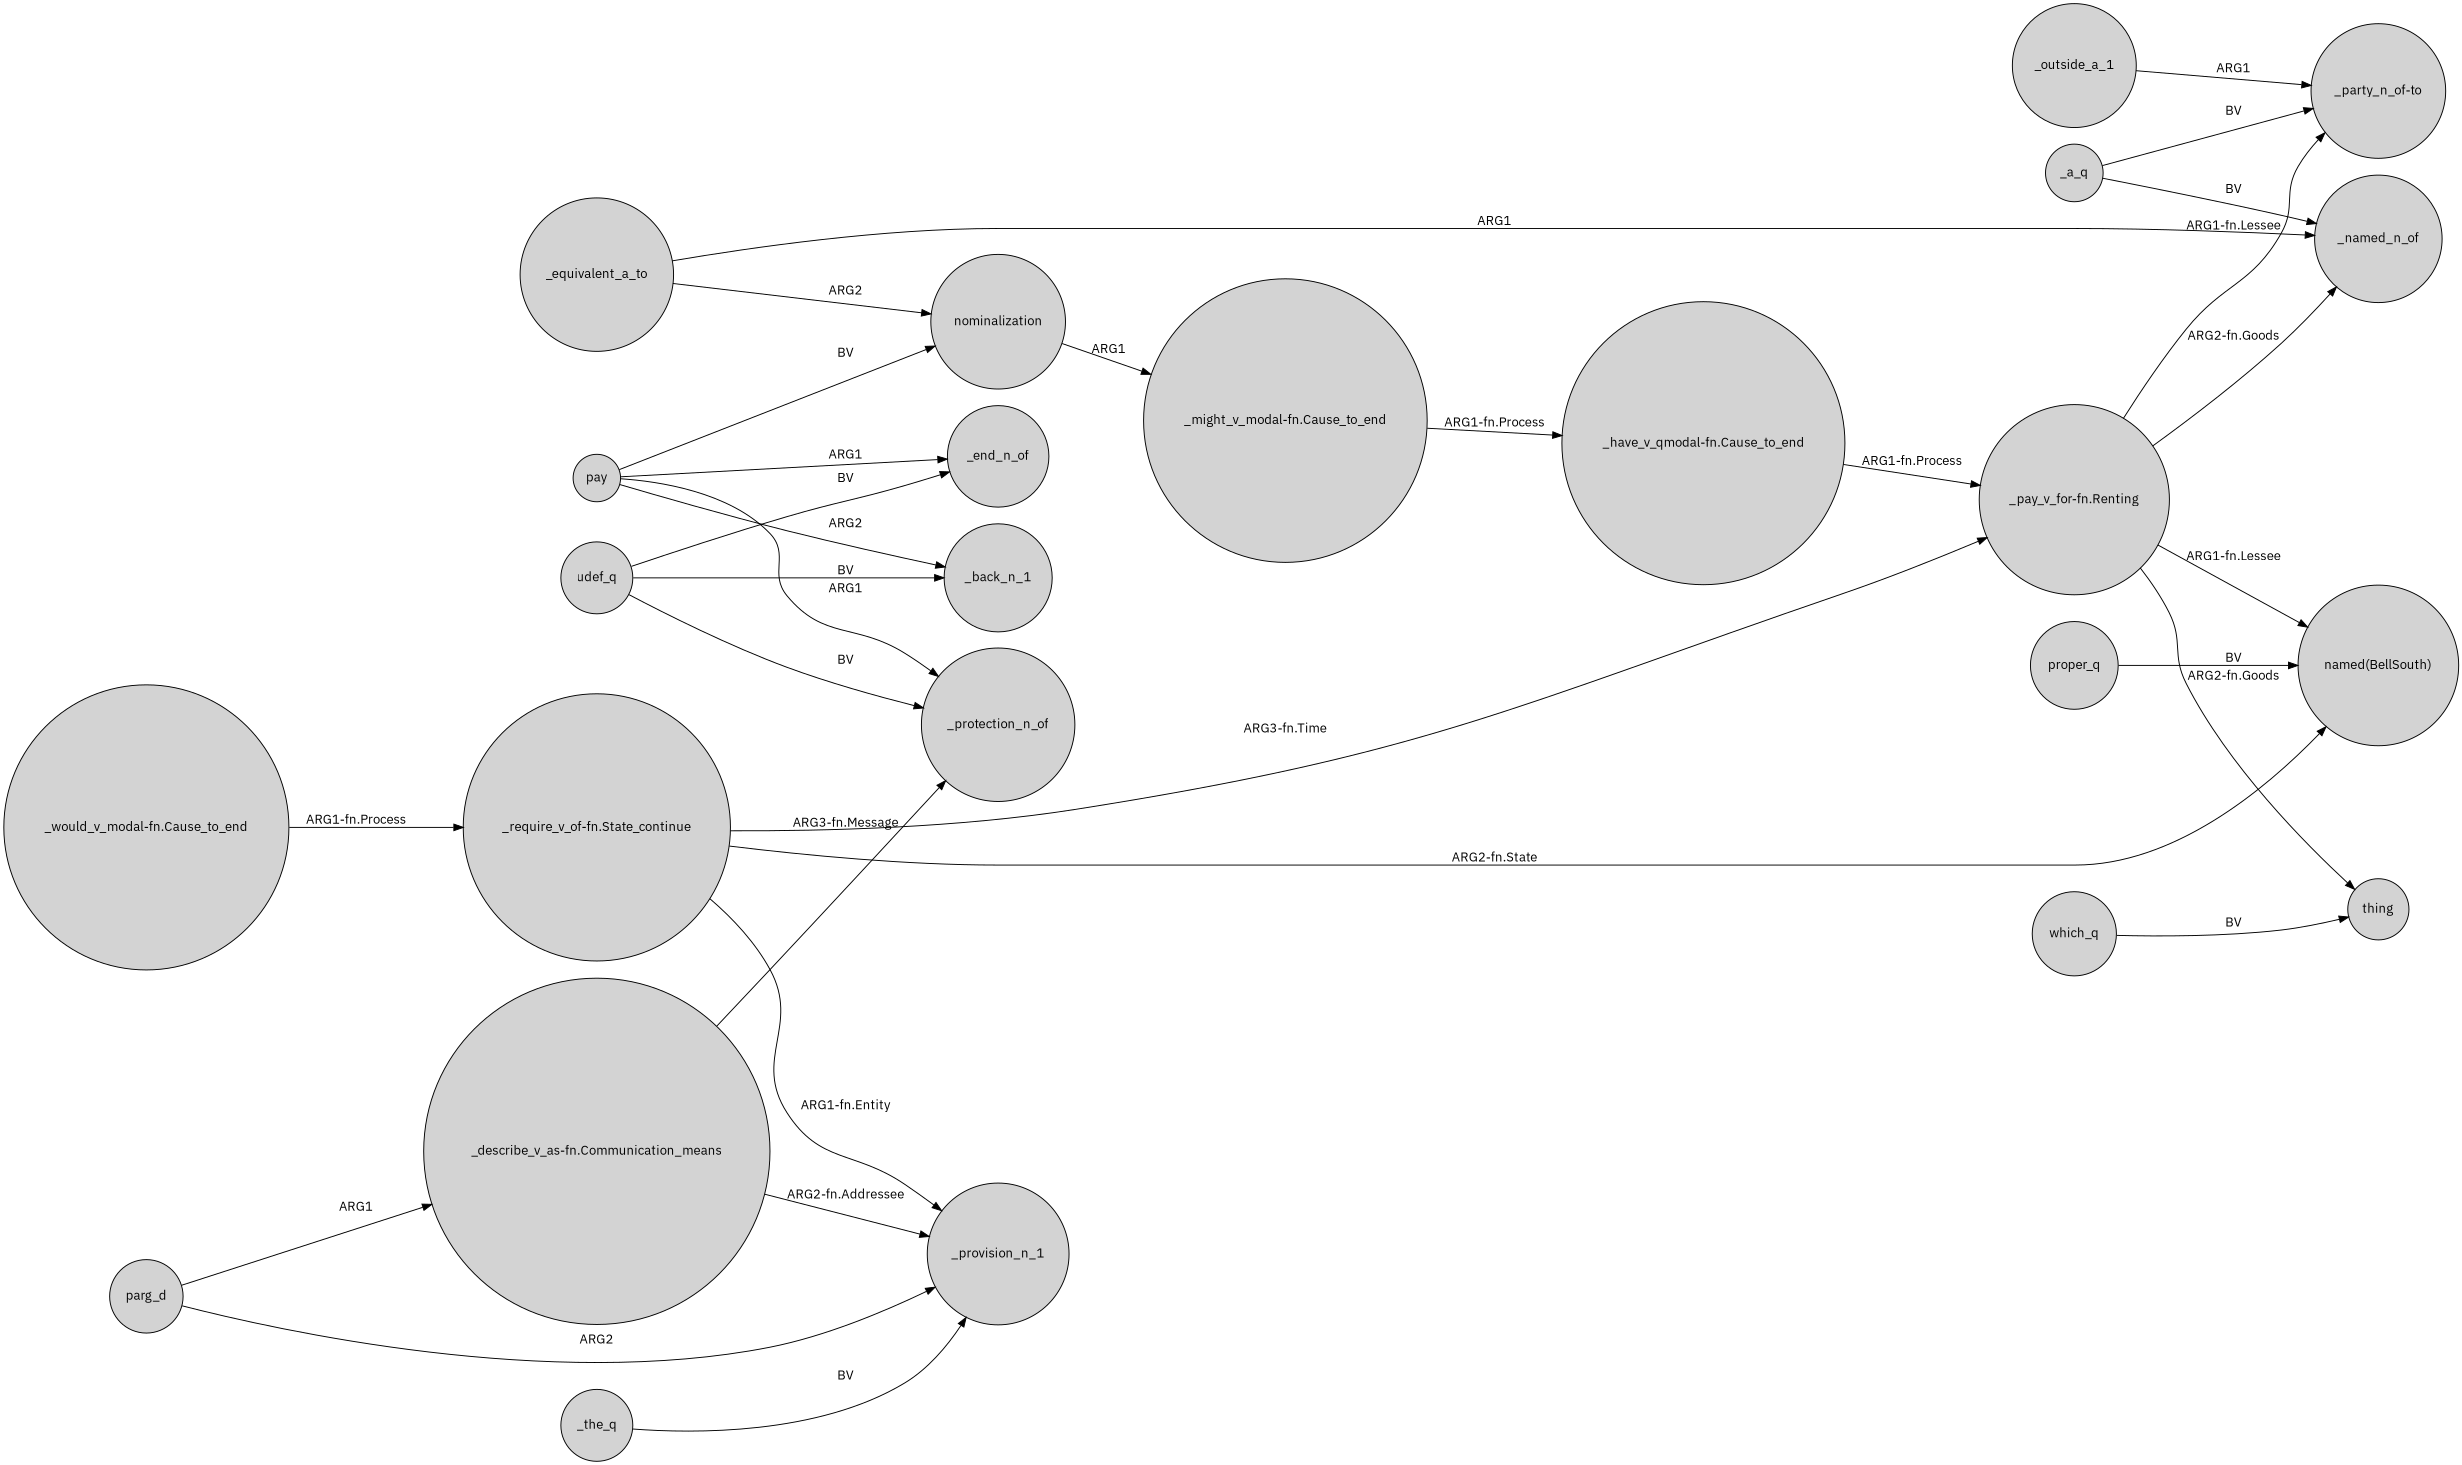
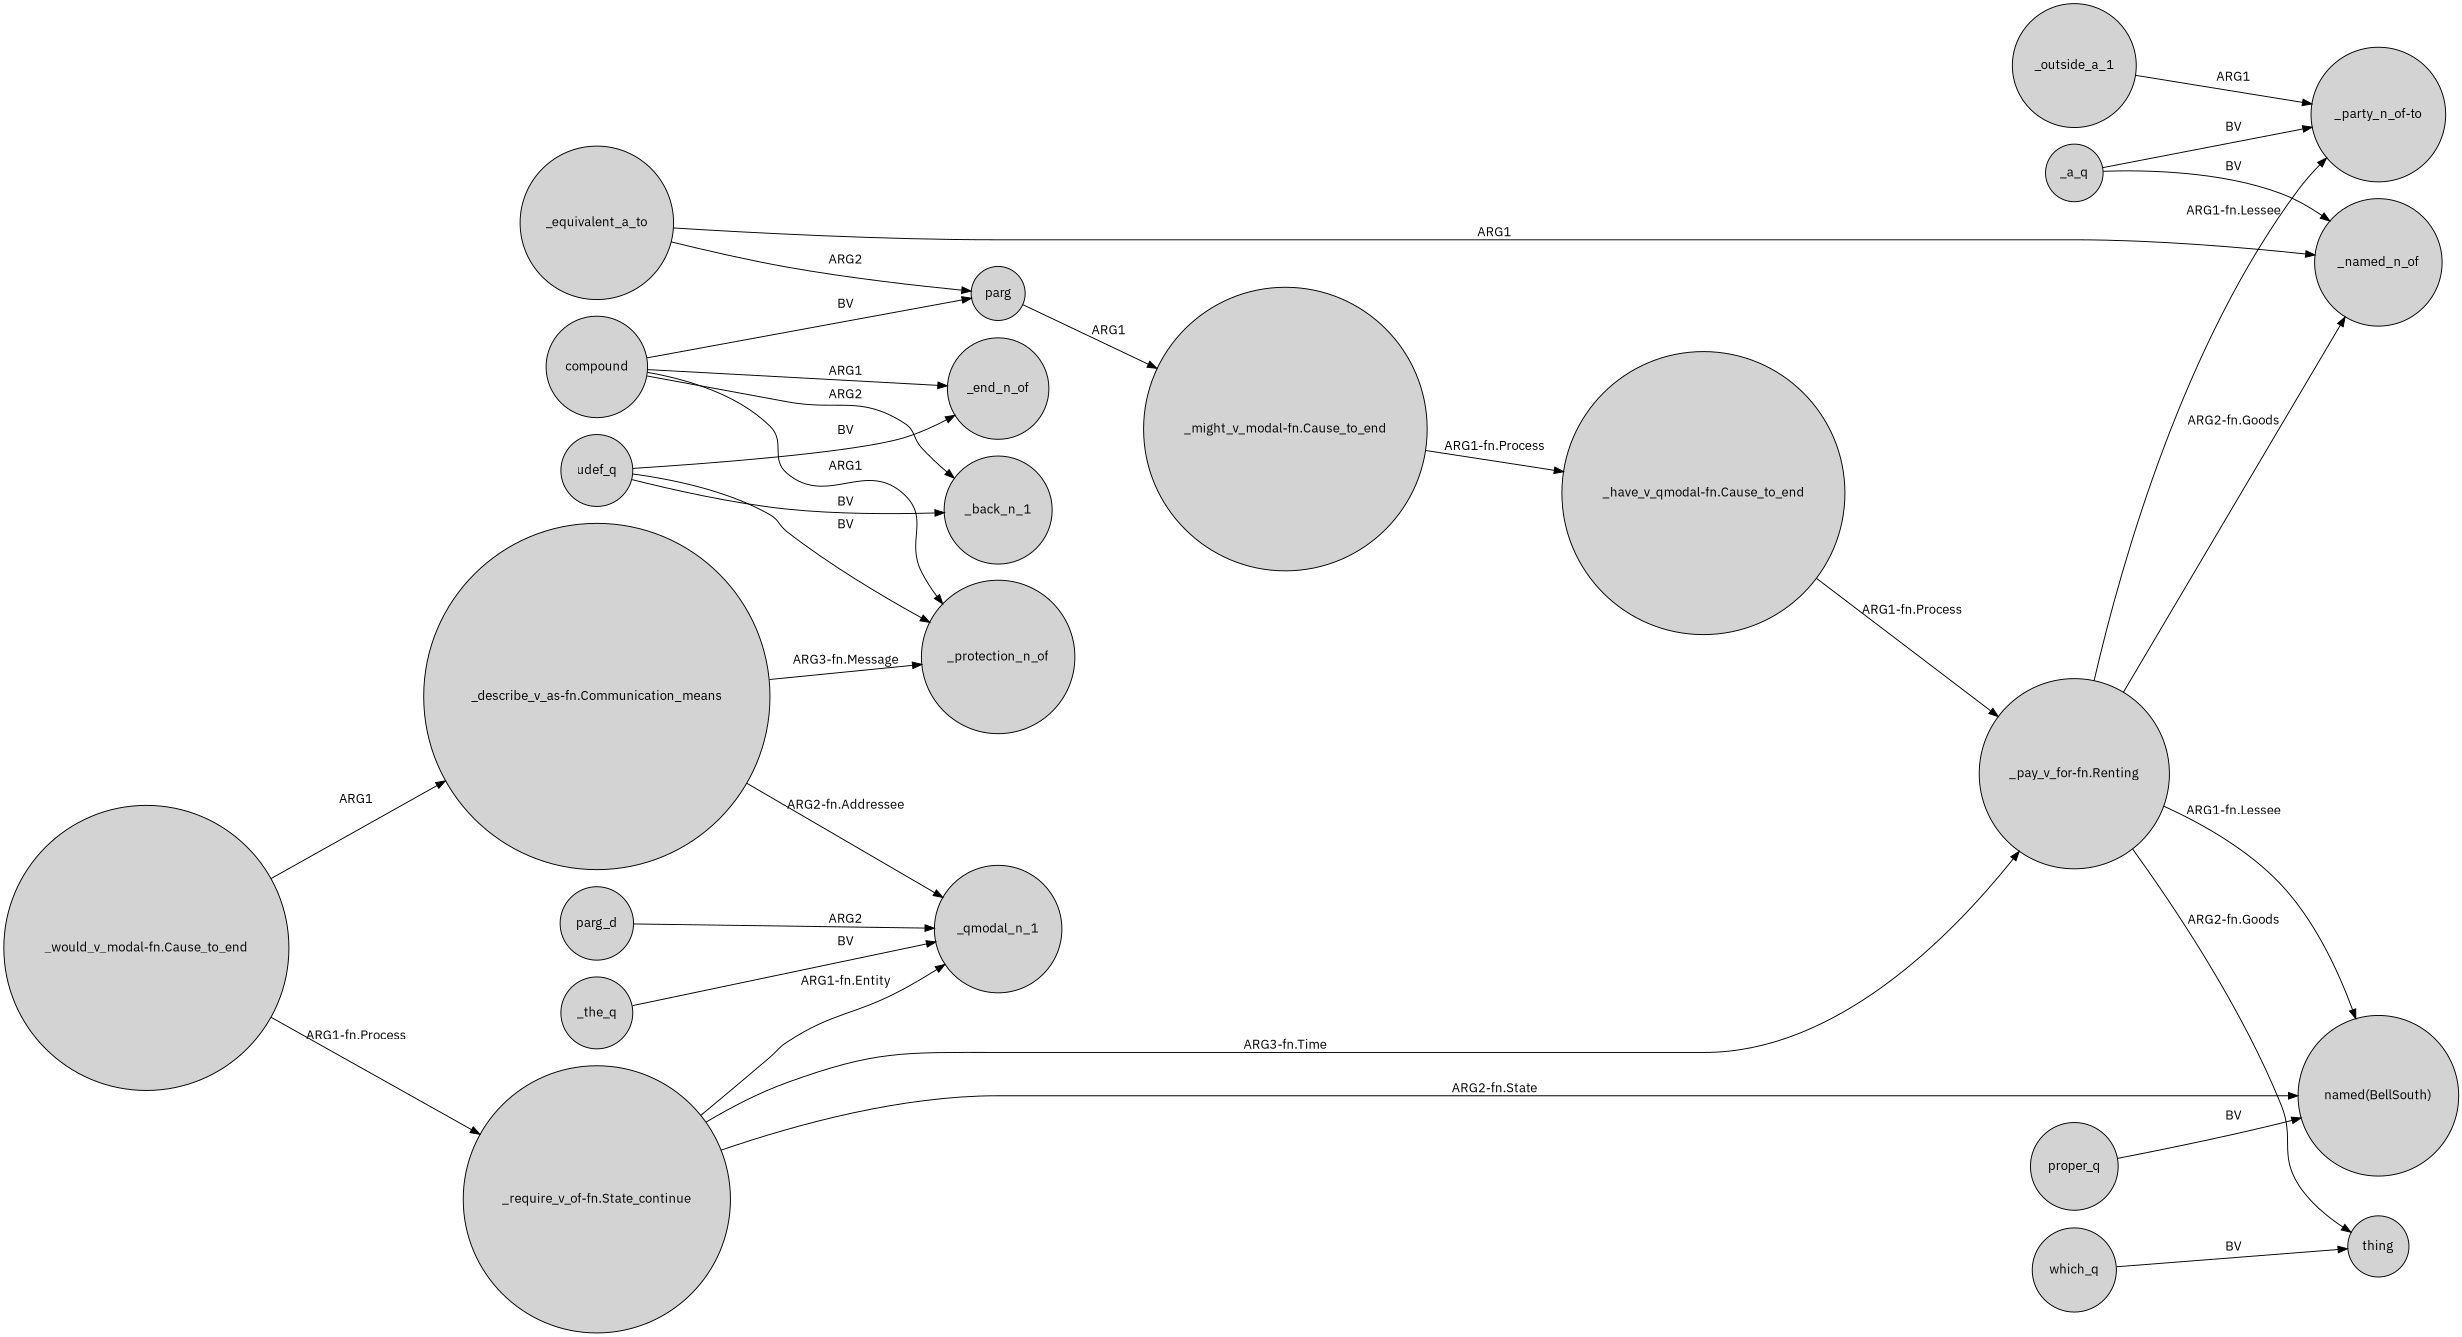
node "nominalization": label "nominalization" -> "parg"
node "pay": label "pay" -> "compound"
edge "parg_d" -> "_describe_v_as-fn.Communication_means": now "_would_v_modal-fn.Cause_to_end" -> "_describe_v_as-fn.Communication_means"
node "_provision_n_1": label "_provision_n_1" -> "_qmodal_n_1"
